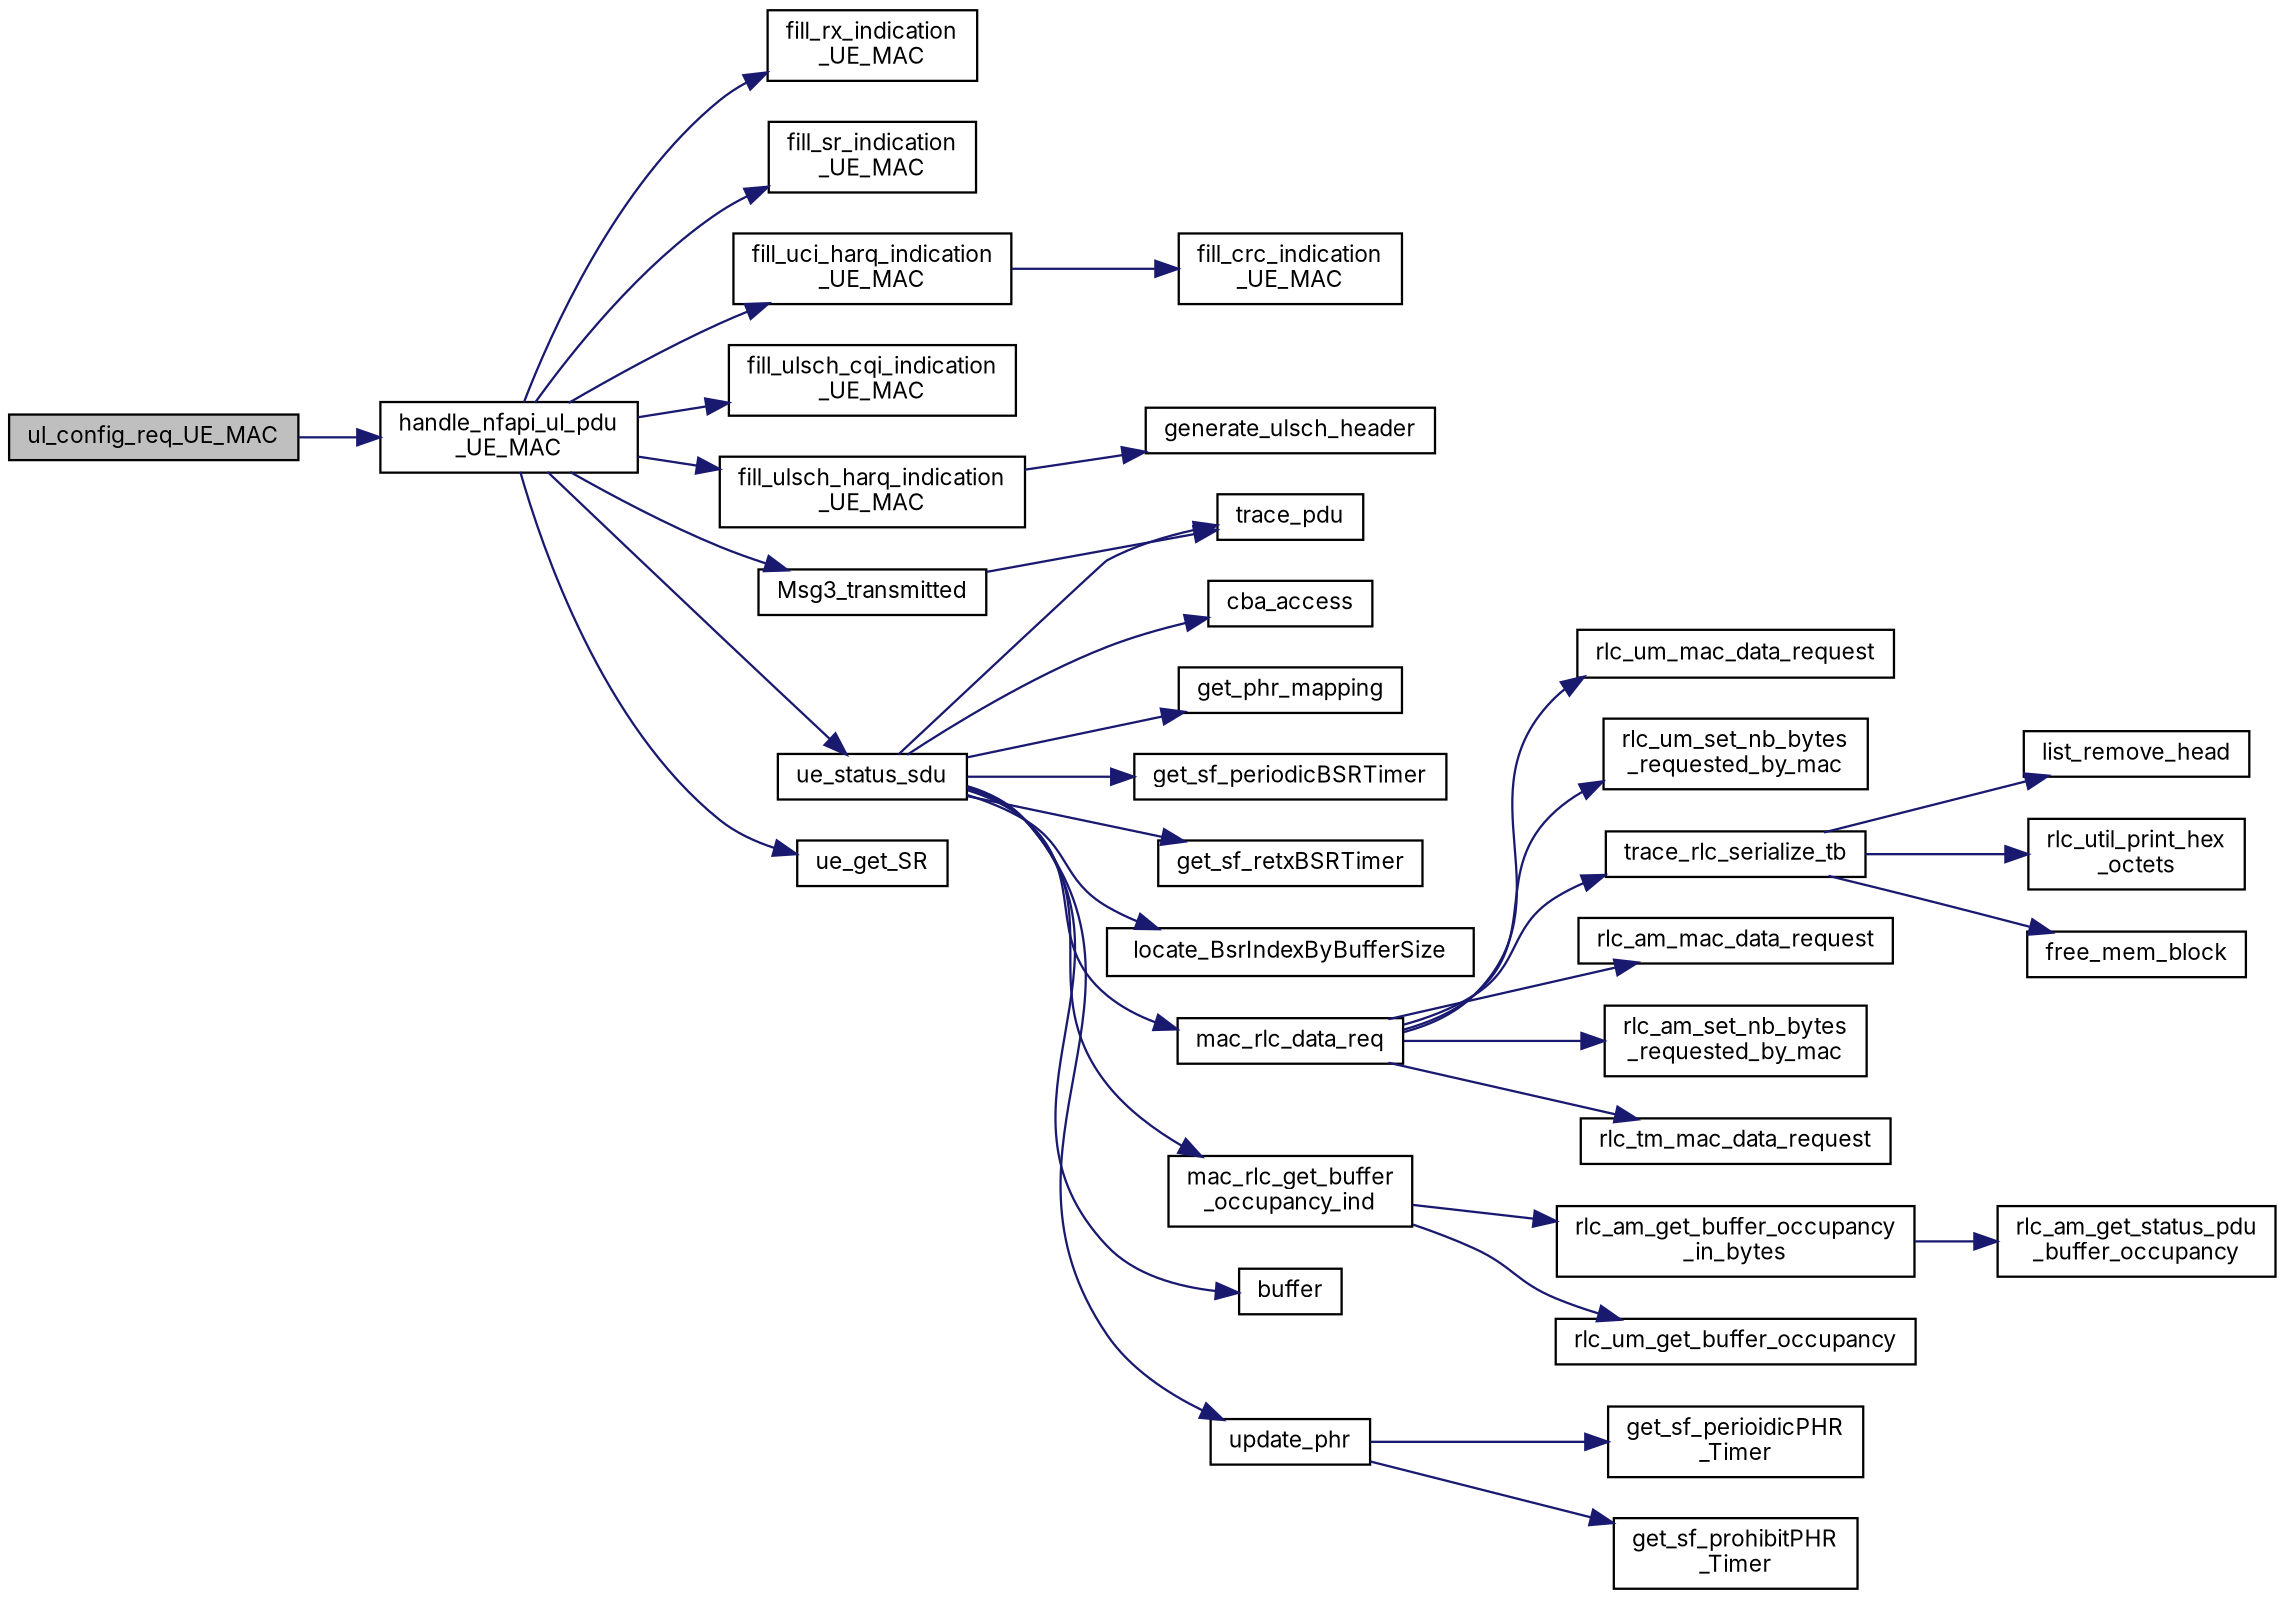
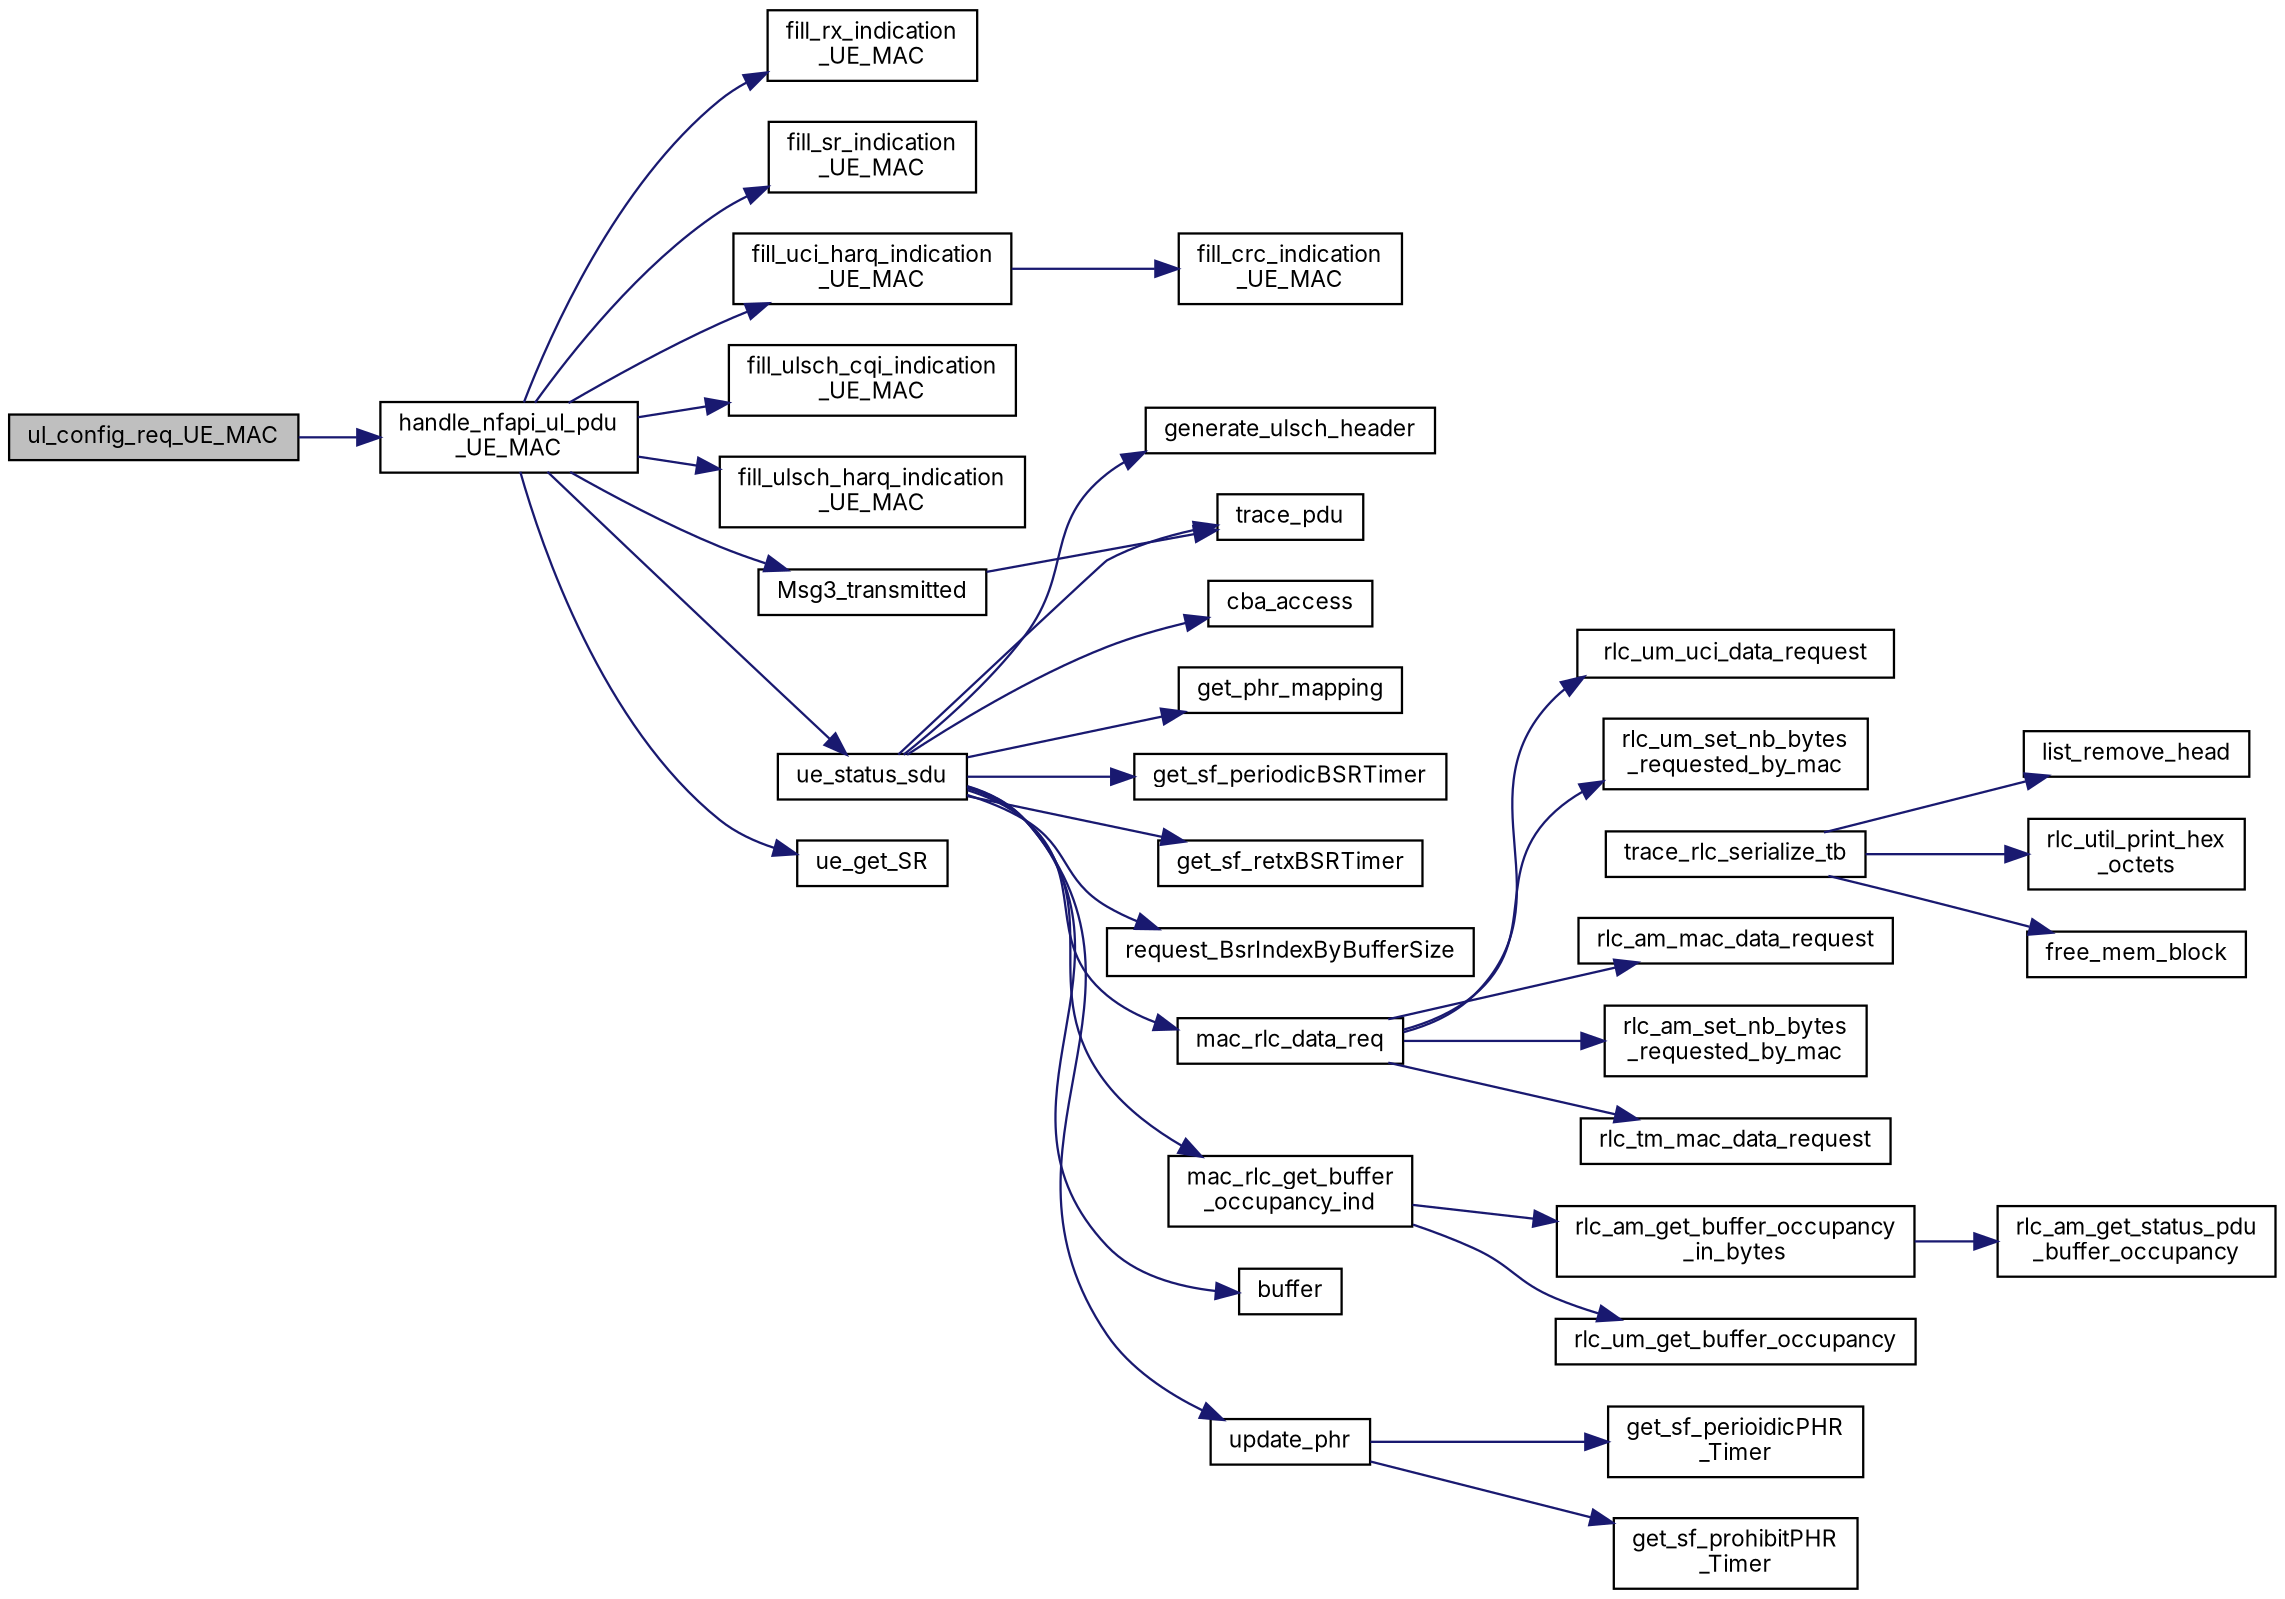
edge "fill_ulsch_harq_indication _UE_MAC" -> "generate_ulsch_header": now "ue_status_sdu" -> "generate_ulsch_header"
node "rlc_um_mac_data_request": label "rlc_um_mac_data_request" -> "rlc_um_uci_data_request"
edge "mac_rlc_data_req" -> "trace_rlc_serialize_tb": removed
node "locate_BsrIndexByBufferSize": label "locate_BsrIndexByBufferSize" -> "request_BsrIndexByBufferSize"
